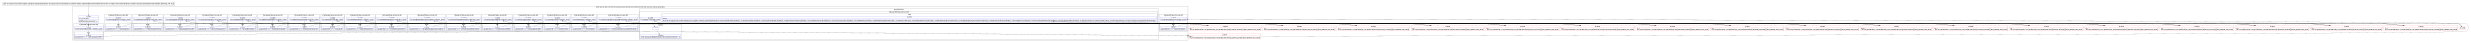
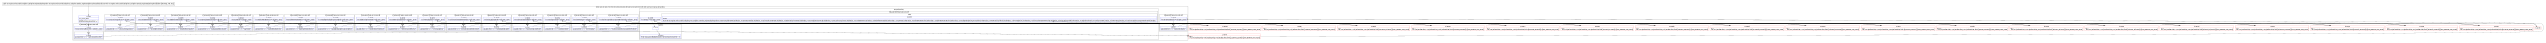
node "39: 0x0115": added
